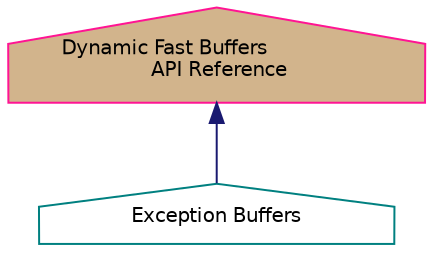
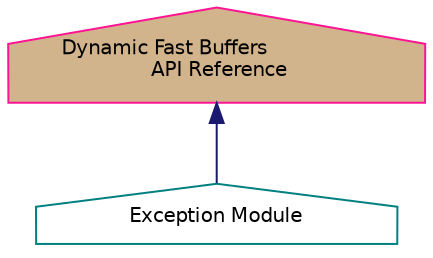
node "Exception Buffers": label "Exception Buffers" -> "Exception Module"
